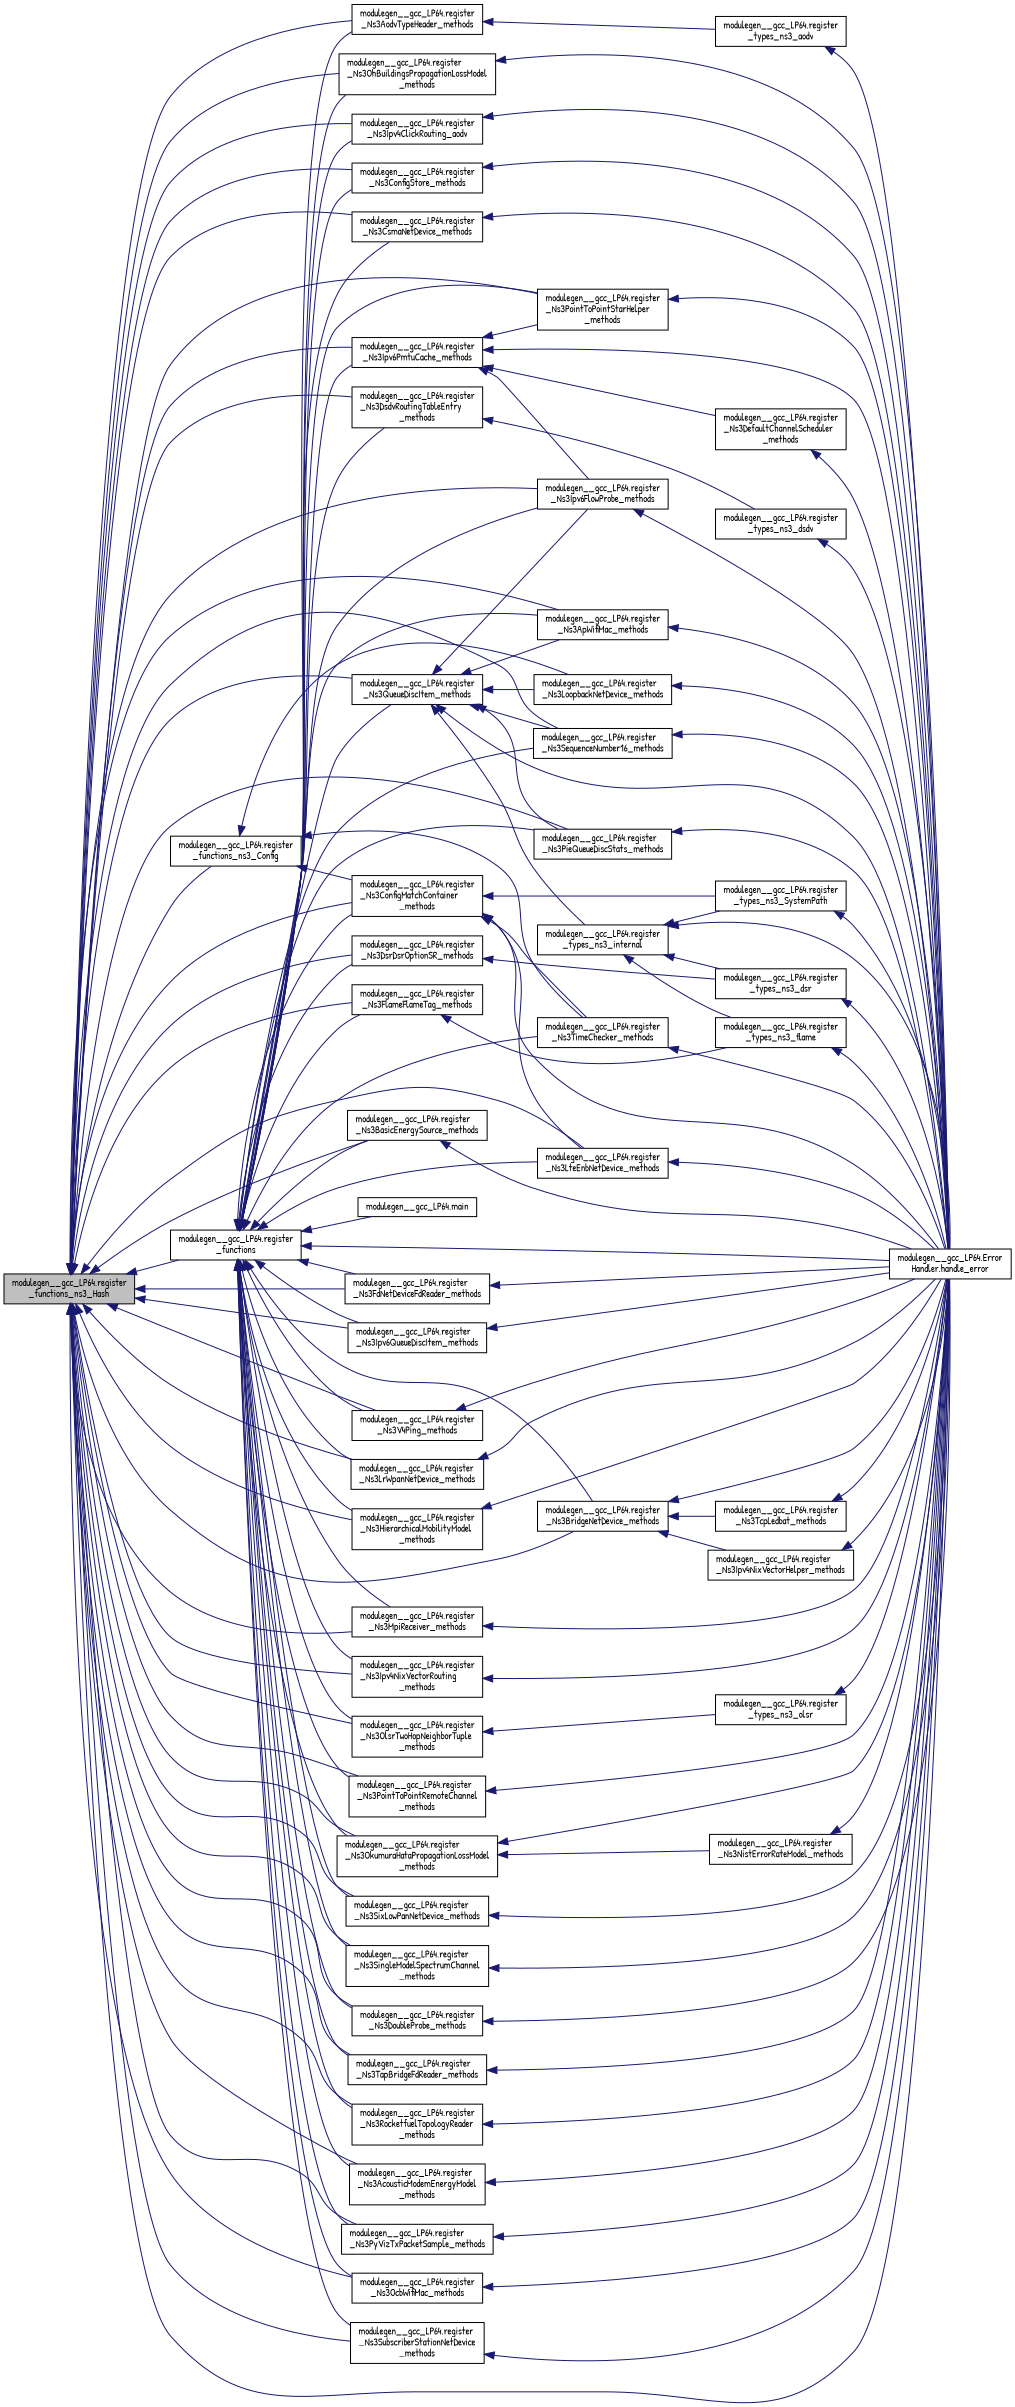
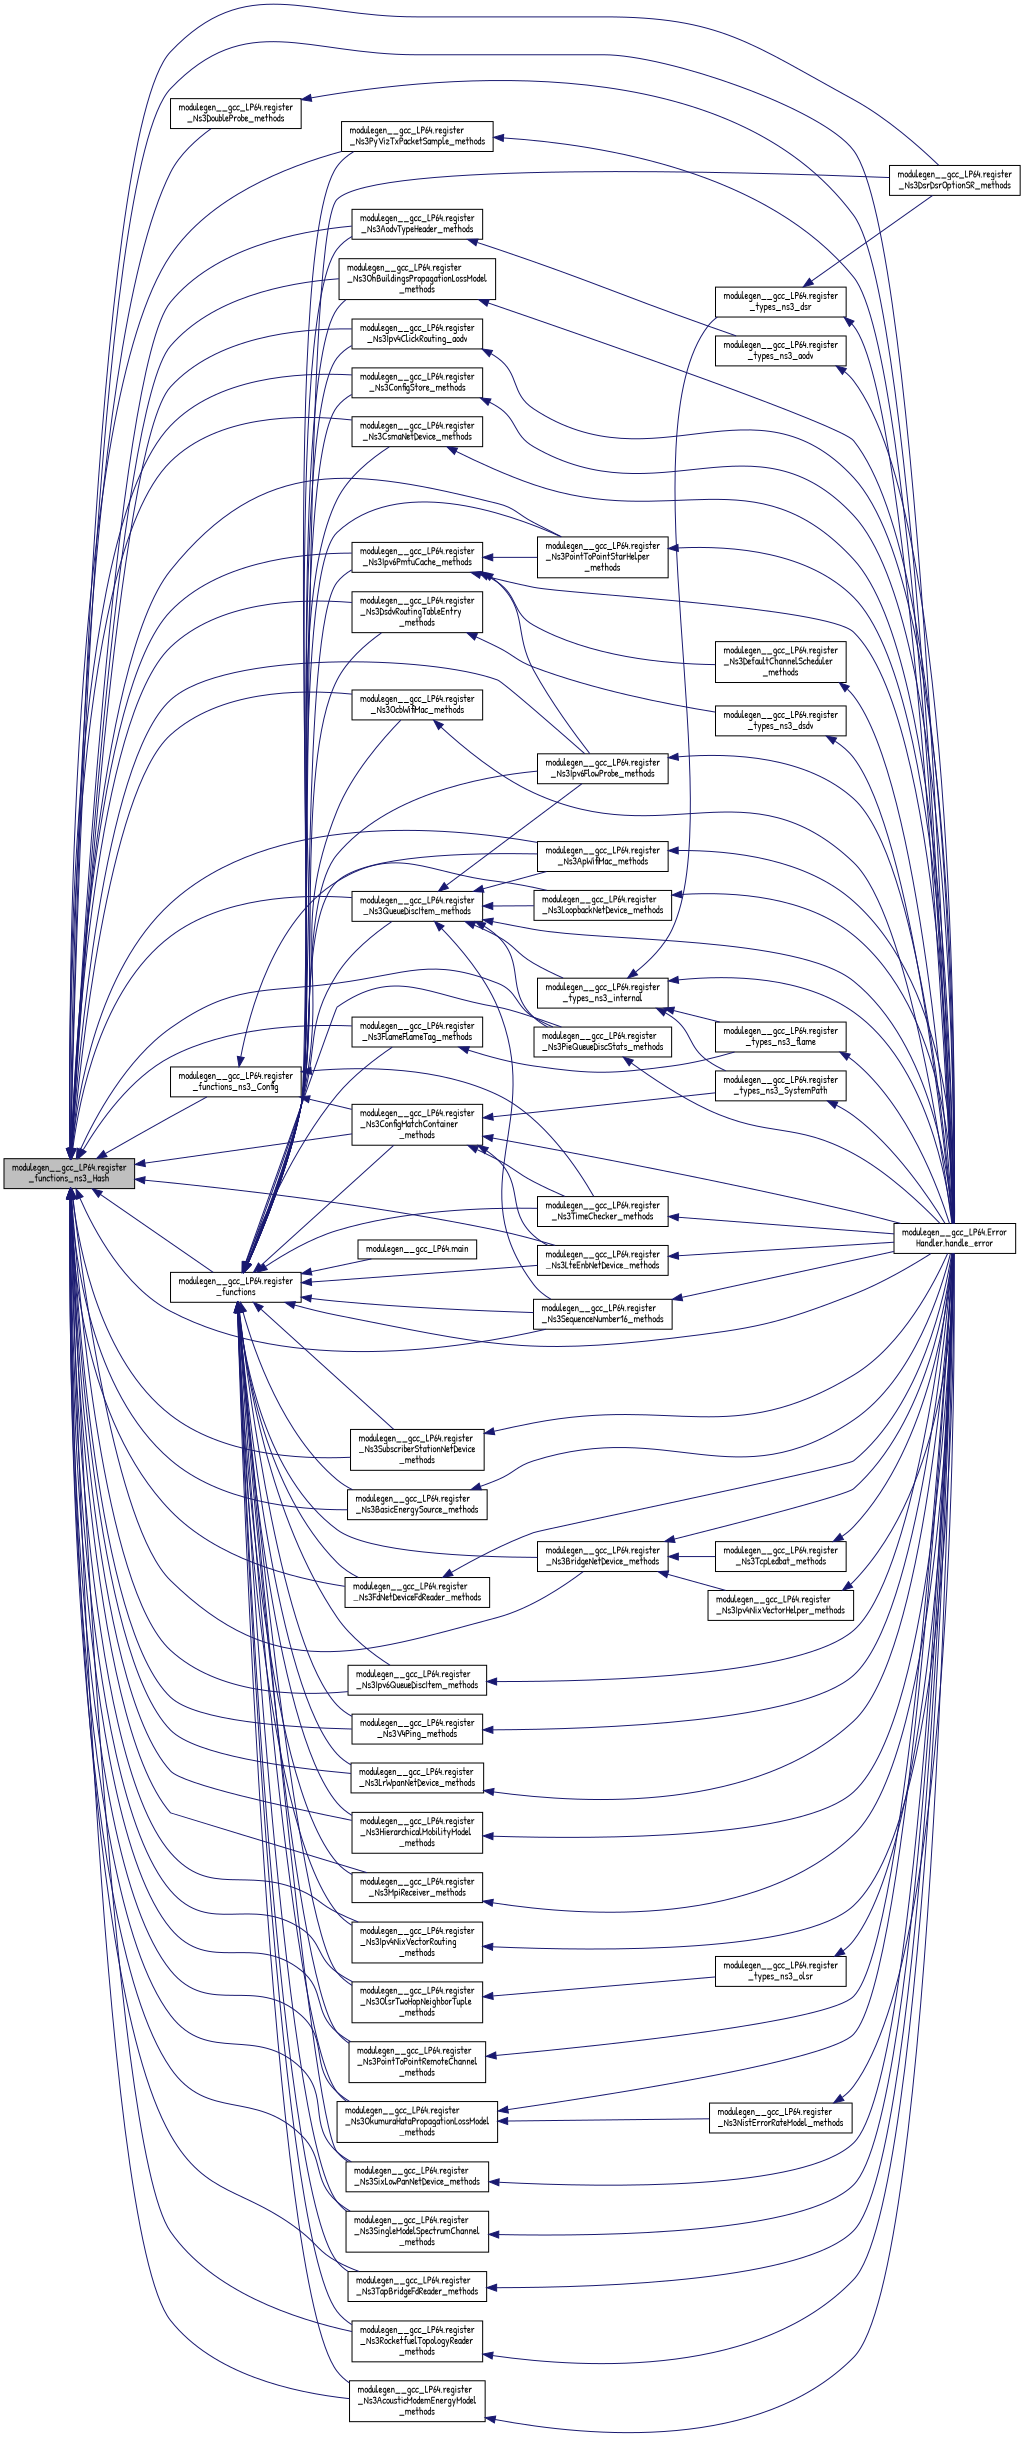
edge "modulegen__gcc_LP64.register _types_ns3_dsr" -> "modulegen__gcc_LP64.register _Ns3DsrDsrOptionSR_methods": reversed
edge "modulegen__gcc_LP64.register _Ns3DoubleProbe_methods" -> "modulegen__gcc_LP64.register _functions": removed
